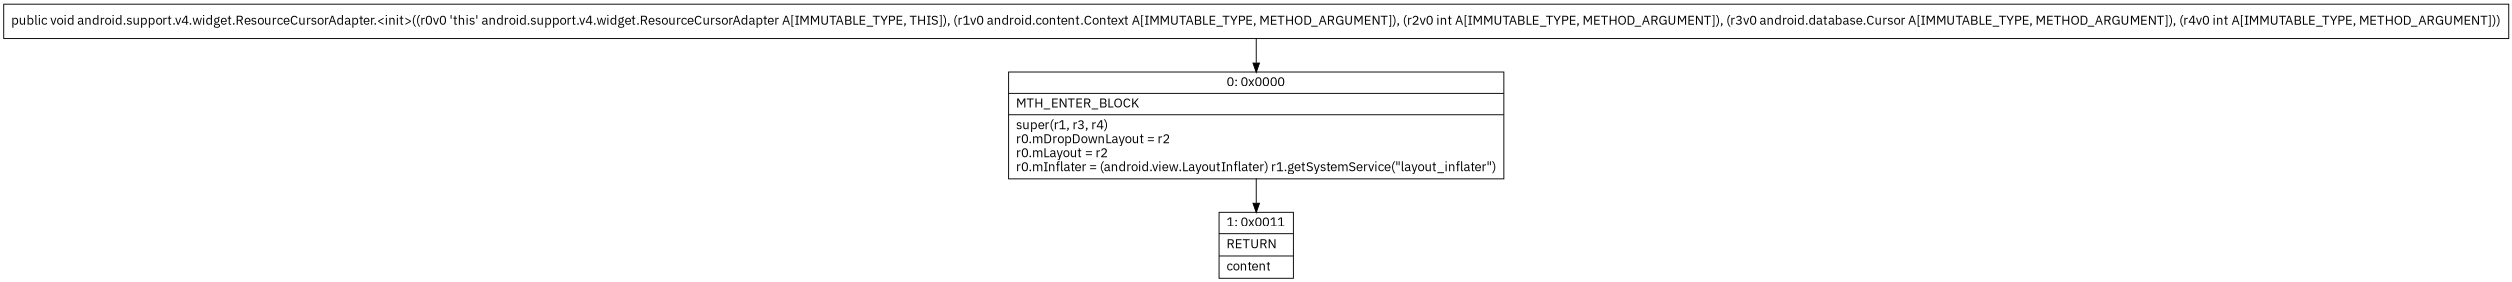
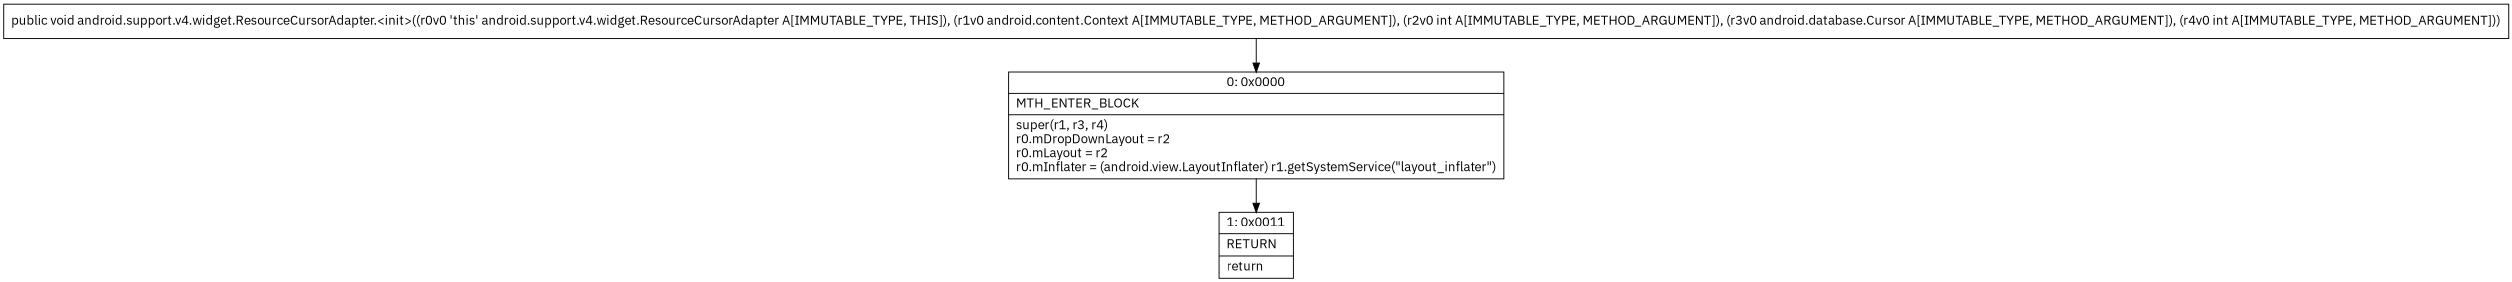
node "1: 0x0011": text "content" -> "return"
